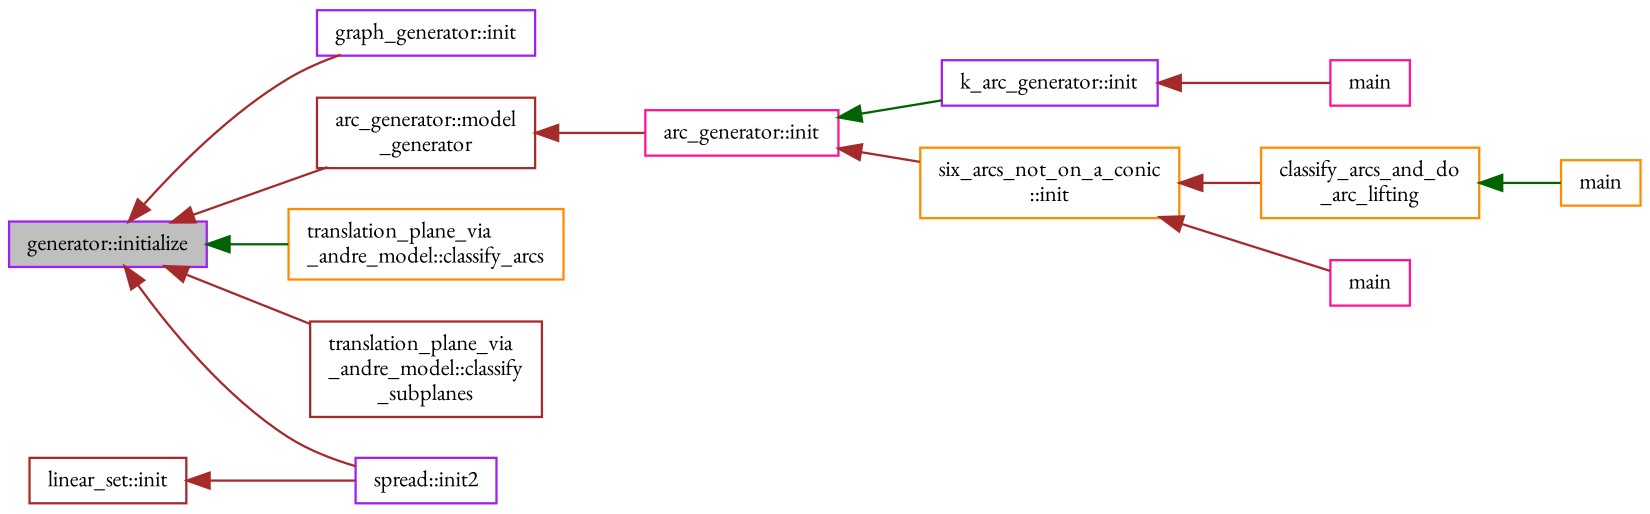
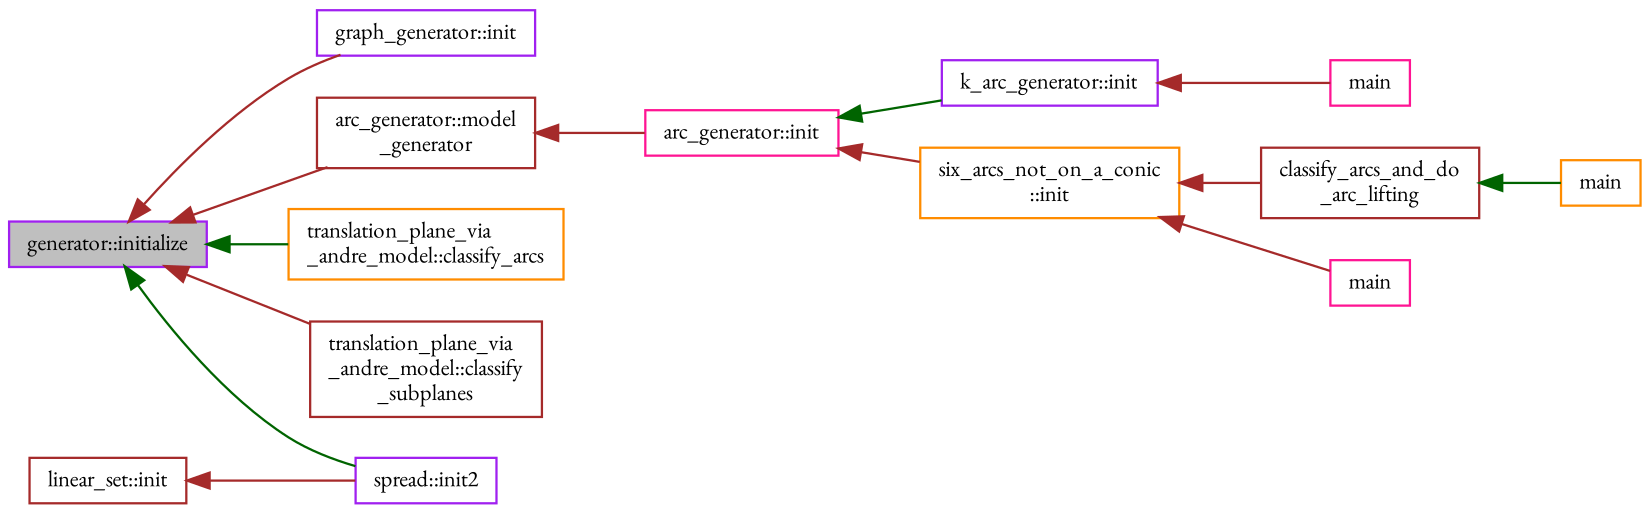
node "classify_arcs_and_do _arc_lifting": color darkorange -> brown
edge "spread::init2" -> "generator::initialize": color brown -> darkgreen
